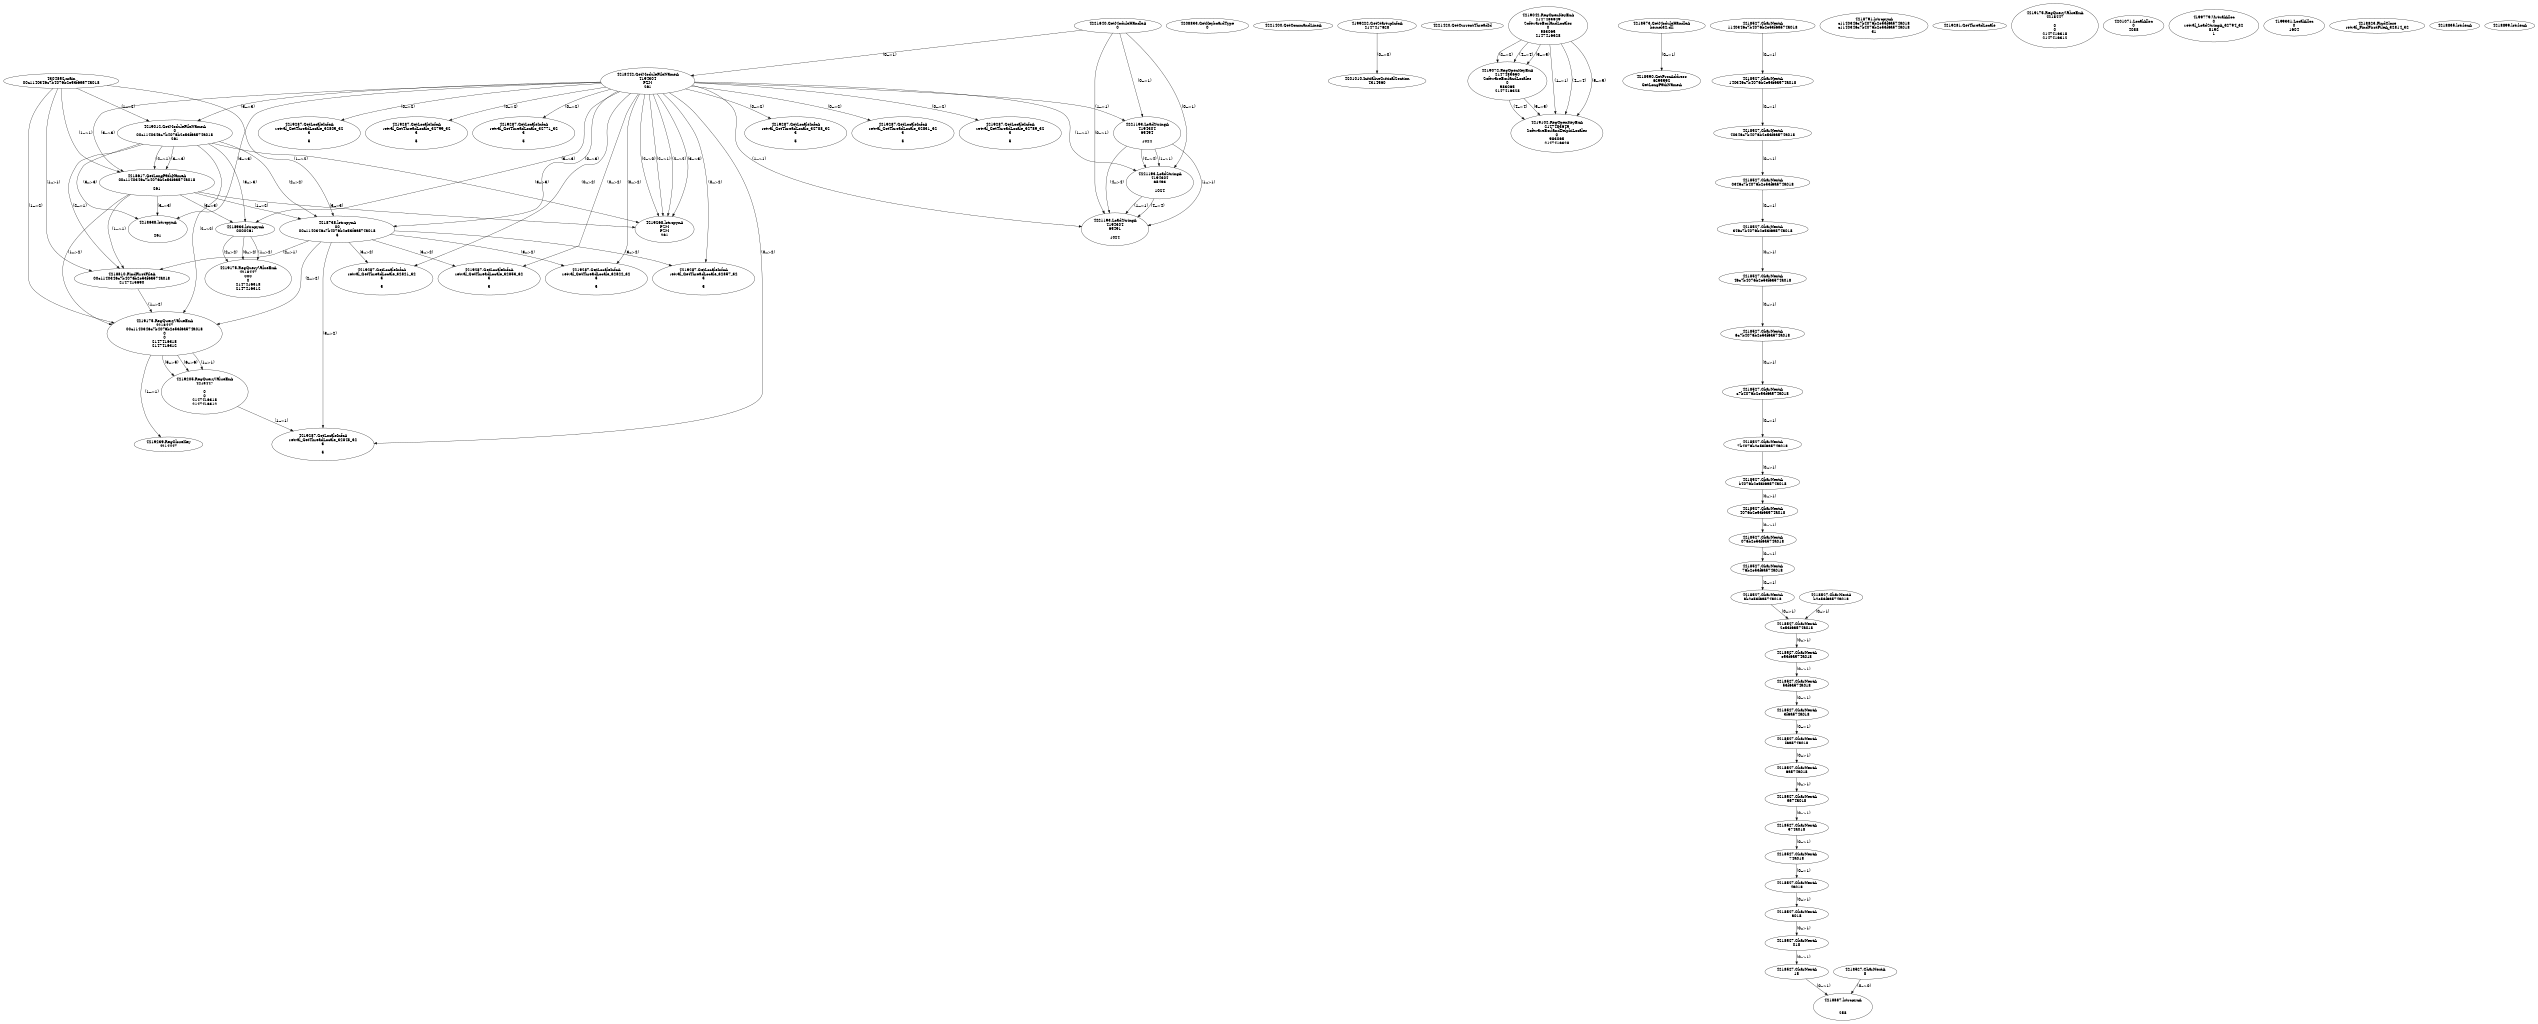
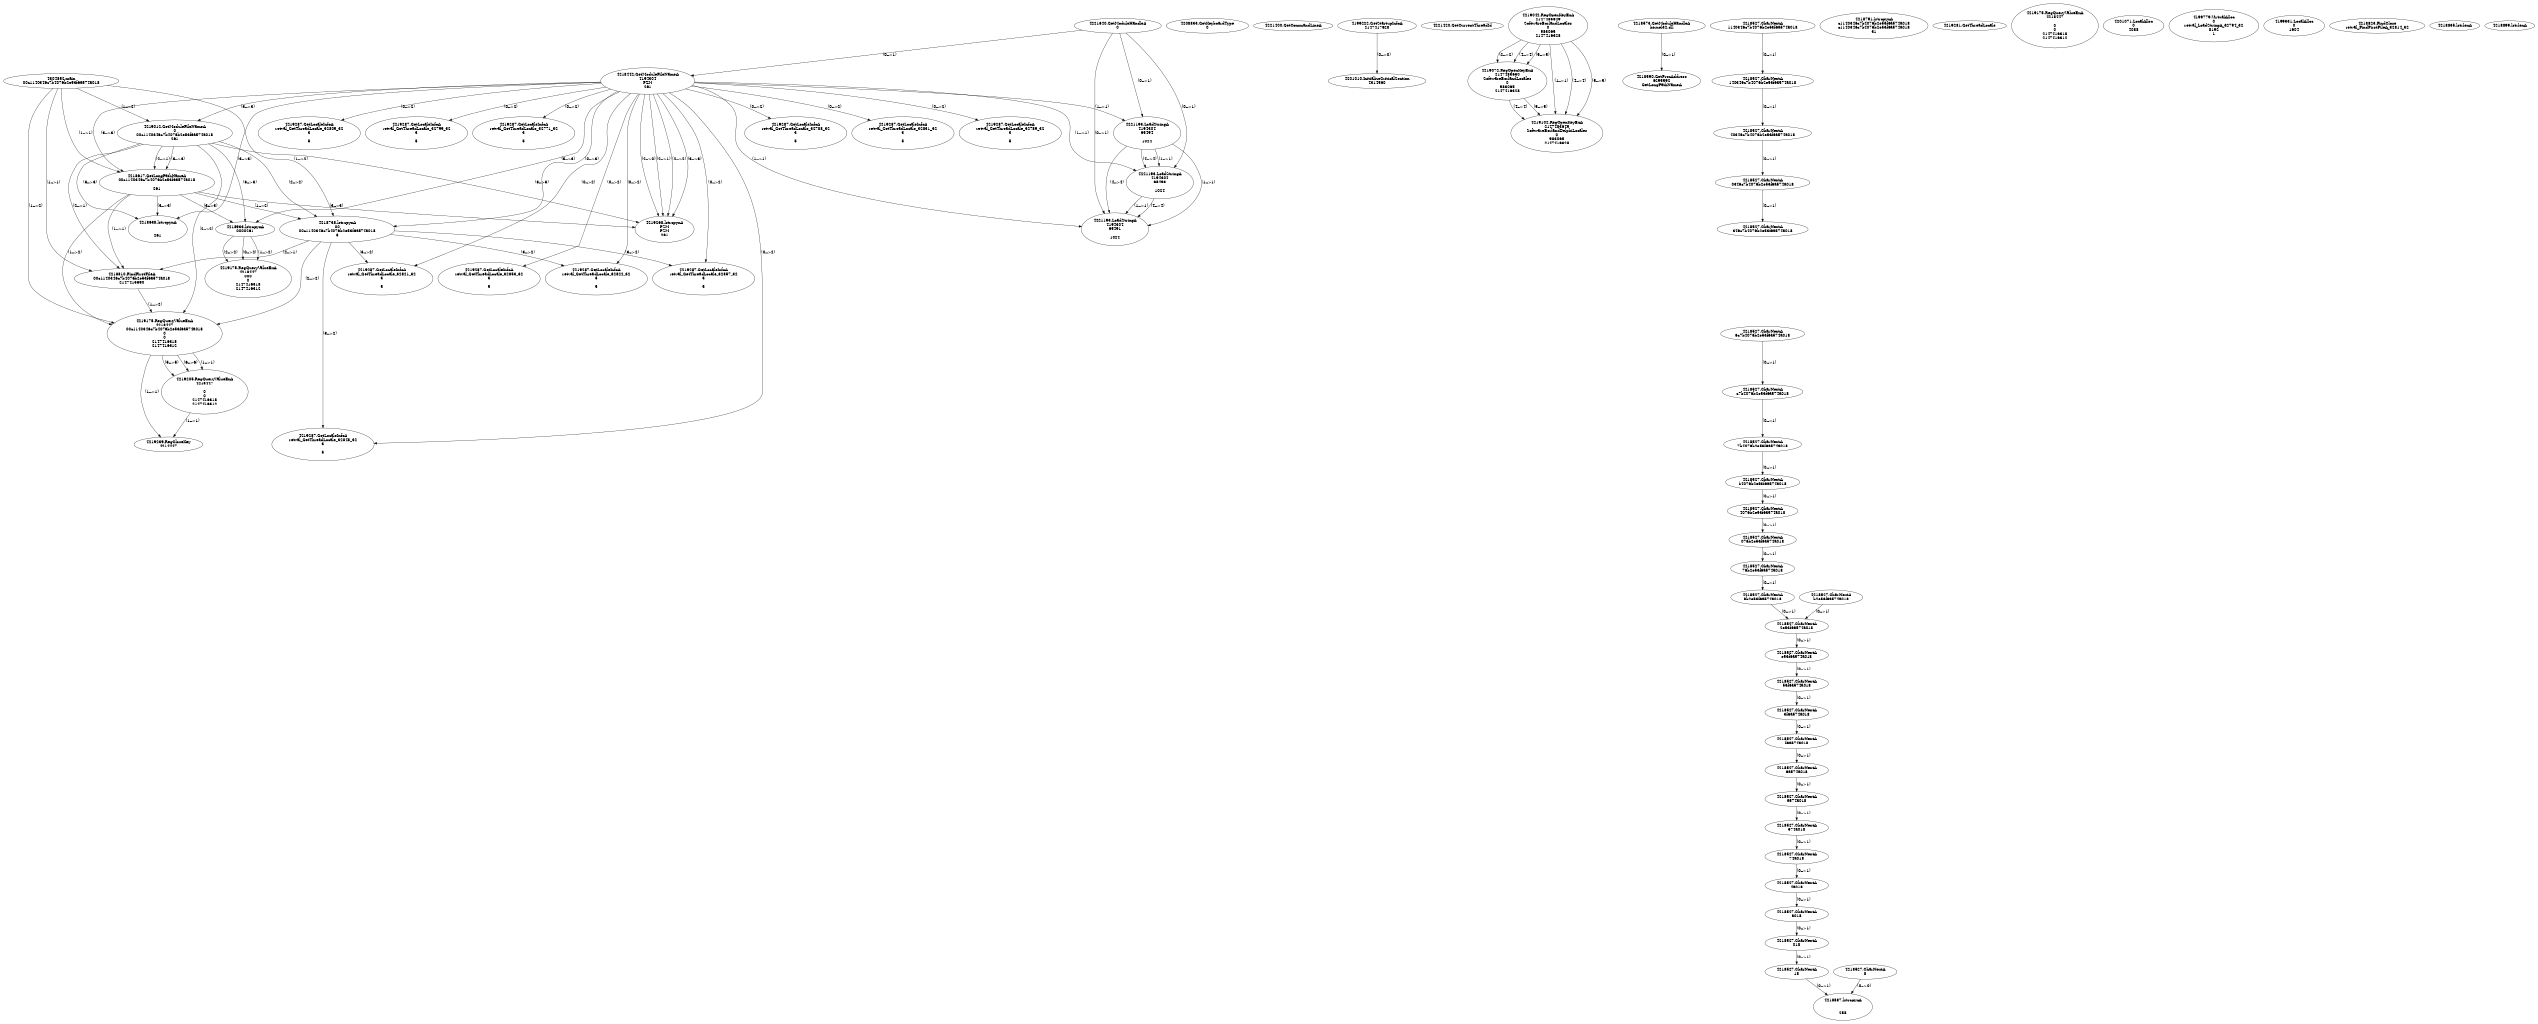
edge "4218738.lstrcpynA 00 00c1140346c7b4076b2e53f6a574a018 3" -> "4219287.GetLocaleInfoA retval_GetThreadLocale_32853_32 3 5": removed, label "(3-->2)"
node "4218527.CharNextA 46c7b4076b2e53f6a574a018": removed
edge "4219205.RegQueryValueExA 4218447 0 0 2147416318 2147416312" -> "4219287.GetLocaleInfoA retval_GetThreadLocale_32848_32 3 5": now "4219205.RegQueryValueExA 4218447 0 0 2147416318 2147416312" -> "4219239.RegCloseKey 4214447"
